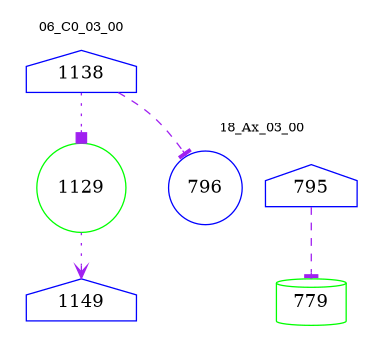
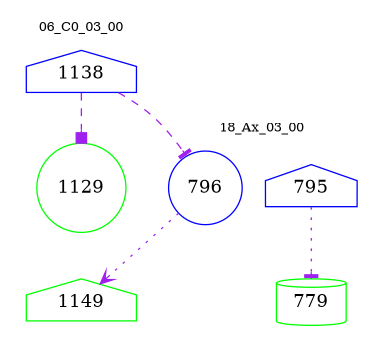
edge "1138" -> "1129": style dotted -> dashed
edge "795" -> "779": style dashed -> dotted
edge "1129" -> "1149": now "796" -> "1149"
node "1149": color blue -> green
